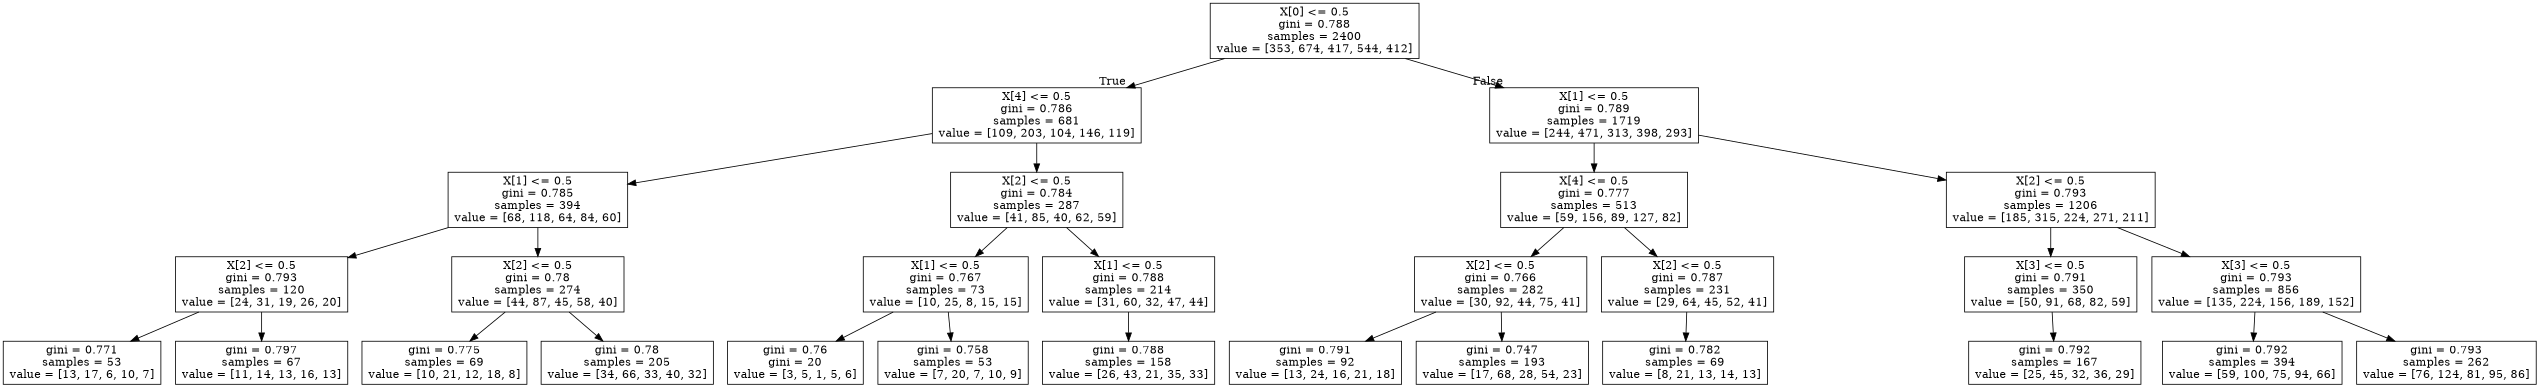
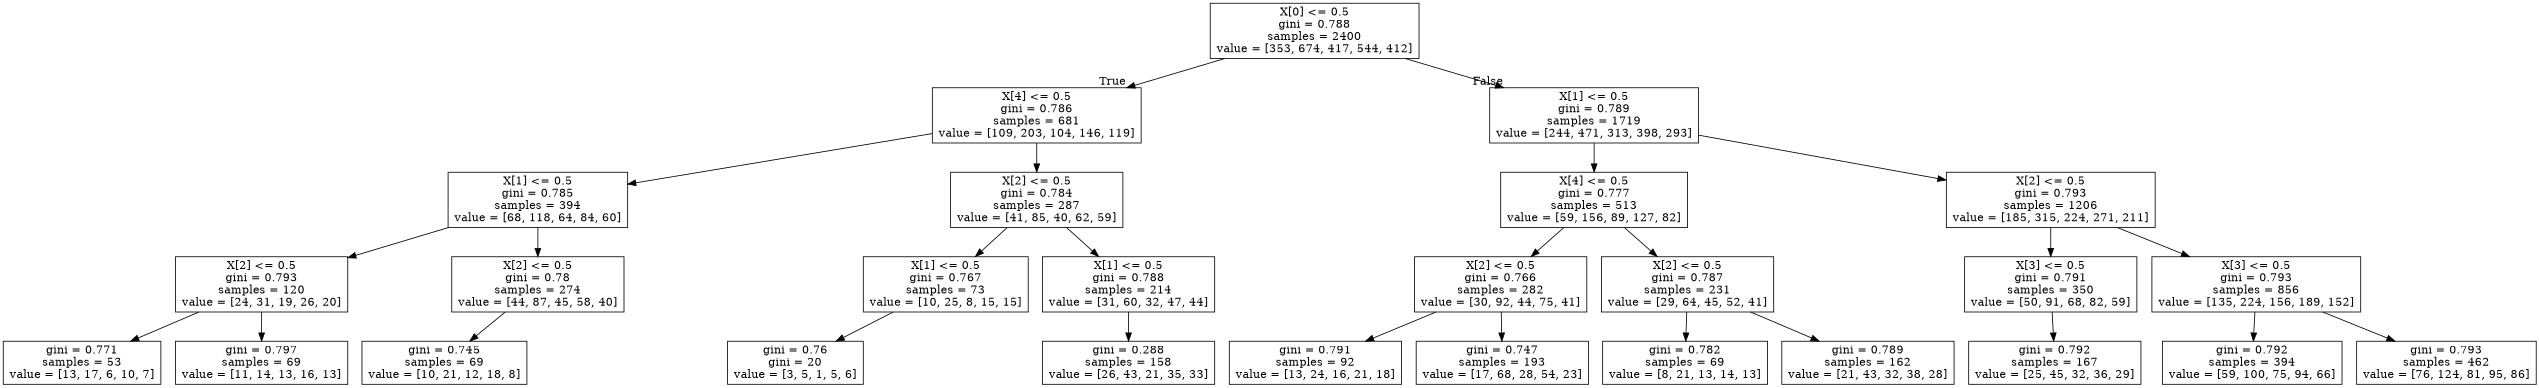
node "gini = 0.797 samples = 67 value = [11, 14, 13, 16, 13]": label "gini = 0.797 samples = 67 value = [11, 14, 13, 16, 13]" -> "gini = 0.797 samples = 69 value = [11, 14, 13, 16, 13]"
node "gini = 0.775 samples = 69 value = [10, 21, 12, 18, 8]": label "gini = 0.775 samples = 69 value = [10, 21, 12, 18, 8]" -> "gini = 0.745 samples = 69 value = [10, 21, 12, 18, 8]"
node "gini = 0.78 samples = 205 value = [34, 66, 33, 40, 32]": removed
node "gini = 0.758 samples = 53 value = [7, 20, 7, 10, 9]": removed
node "gini = 0.788 samples = 158 value = [26, 43, 21, 35, 33]": label "gini = 0.788 samples = 158 value = [26, 43, 21, 35, 33]" -> "gini = 0.288 samples = 158 value = [26, 43, 21, 35, 33]"
node "gini = 0.789 samples = 162 value = [21, 43, 32, 38, 28]": added
node "gini = 0.793 samples = 262 value = [76, 124, 81, 95, 86]": label "gini = 0.793 samples = 262 value = [76, 124, 81, 95, 86]" -> "gini = 0.793 samples = 462 value = [76, 124, 81, 95, 86]"
